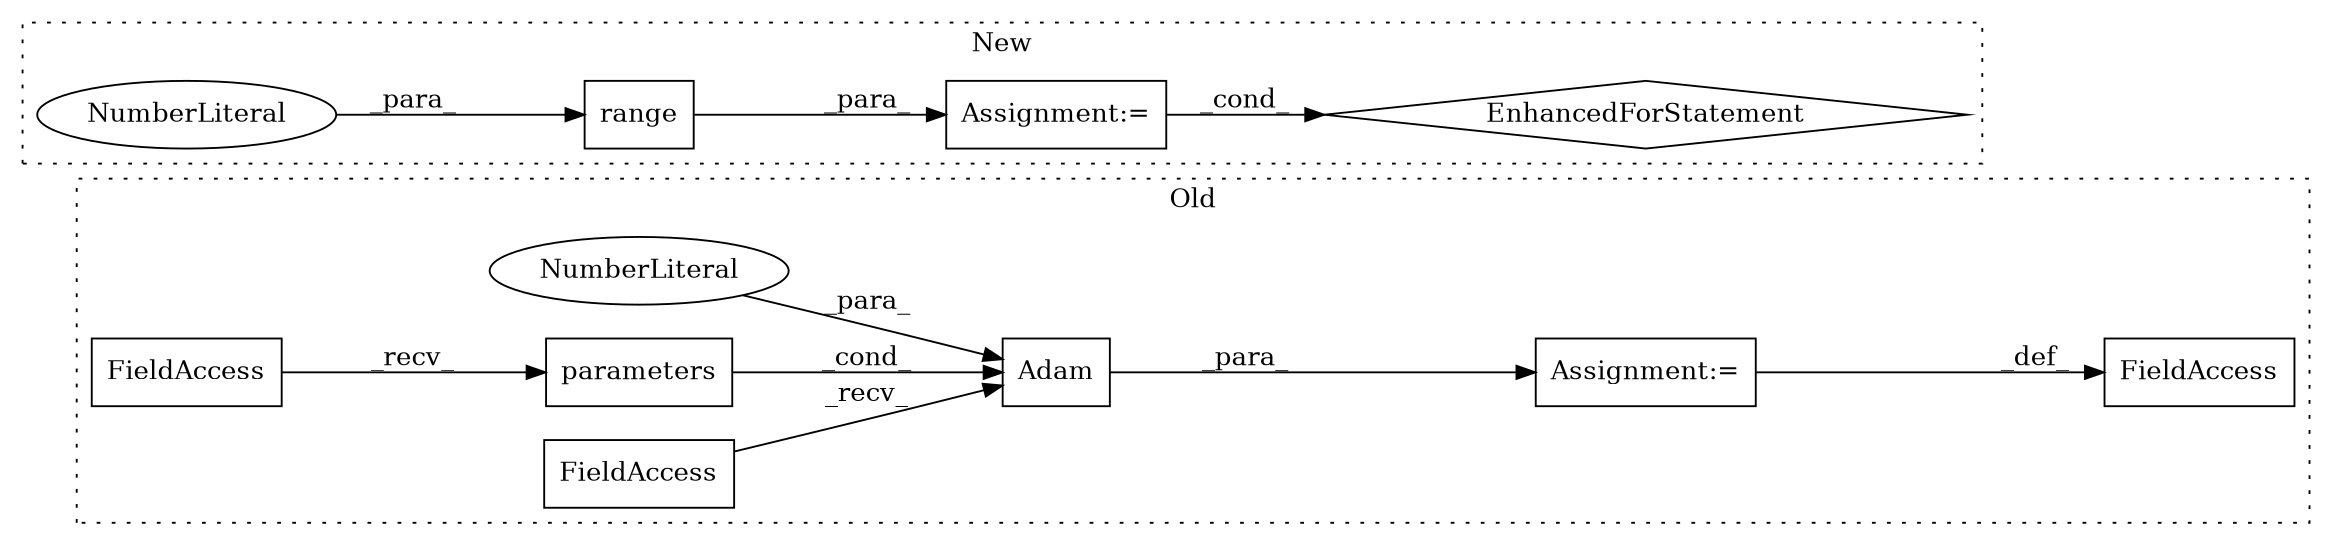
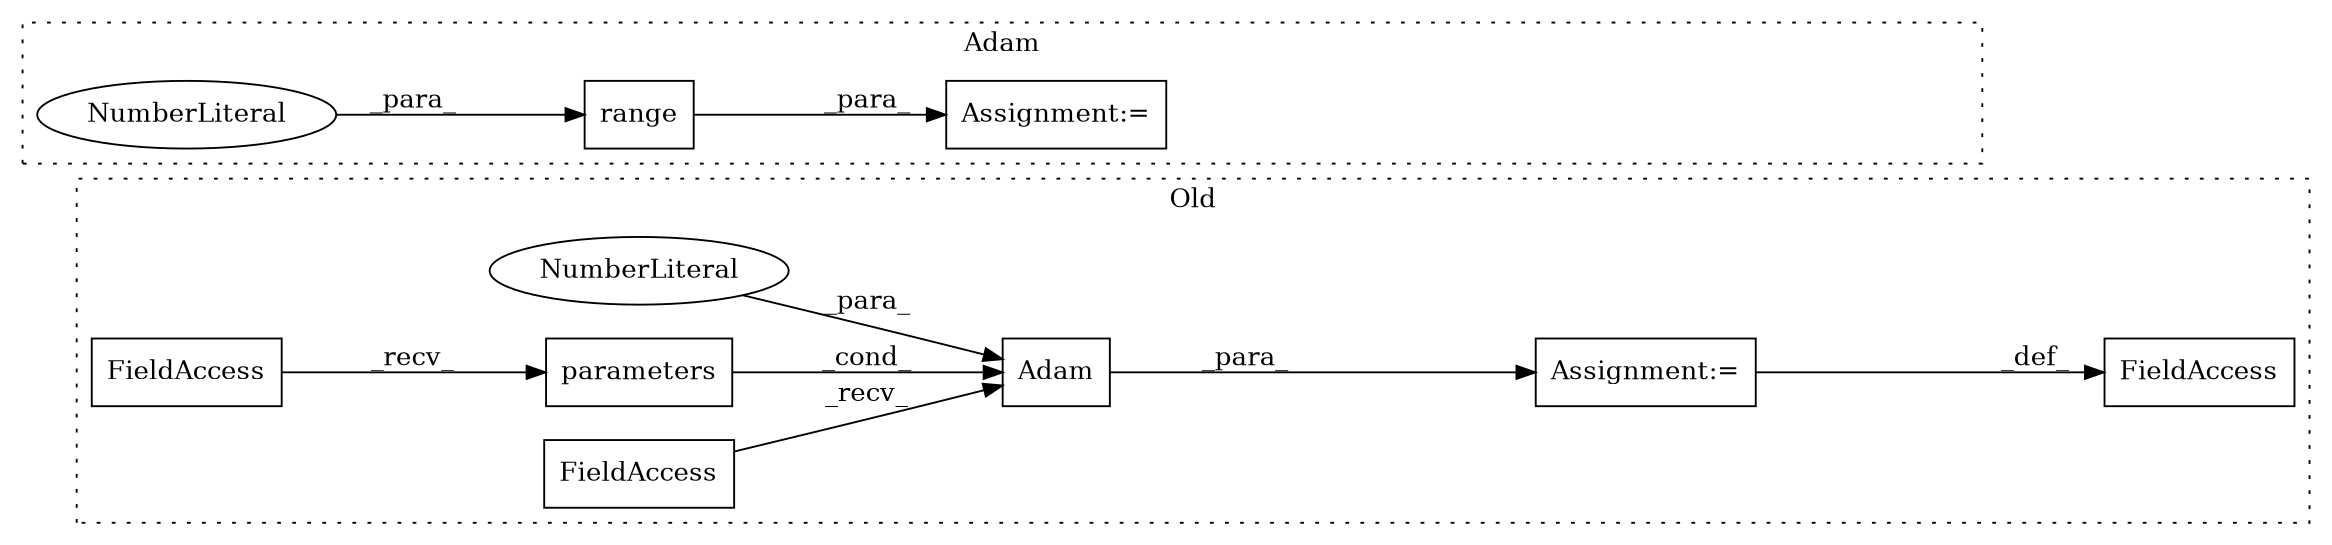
cluster "New": label "New" -> "Adam"
node "EnhancedForStatement": removed
